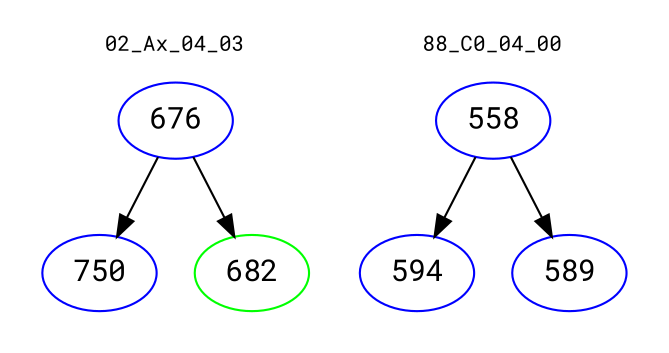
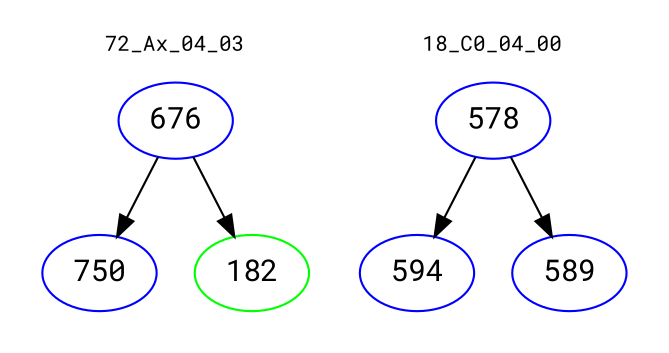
cluster "02_Ax_04_03": label "02_Ax_04_03" -> "72_Ax_04_03"
cluster "88_C0_04_00": label "88_C0_04_00" -> "18_C0_04_00"
node "558": label "558" -> "578"
node "682": label "682" -> "182"
